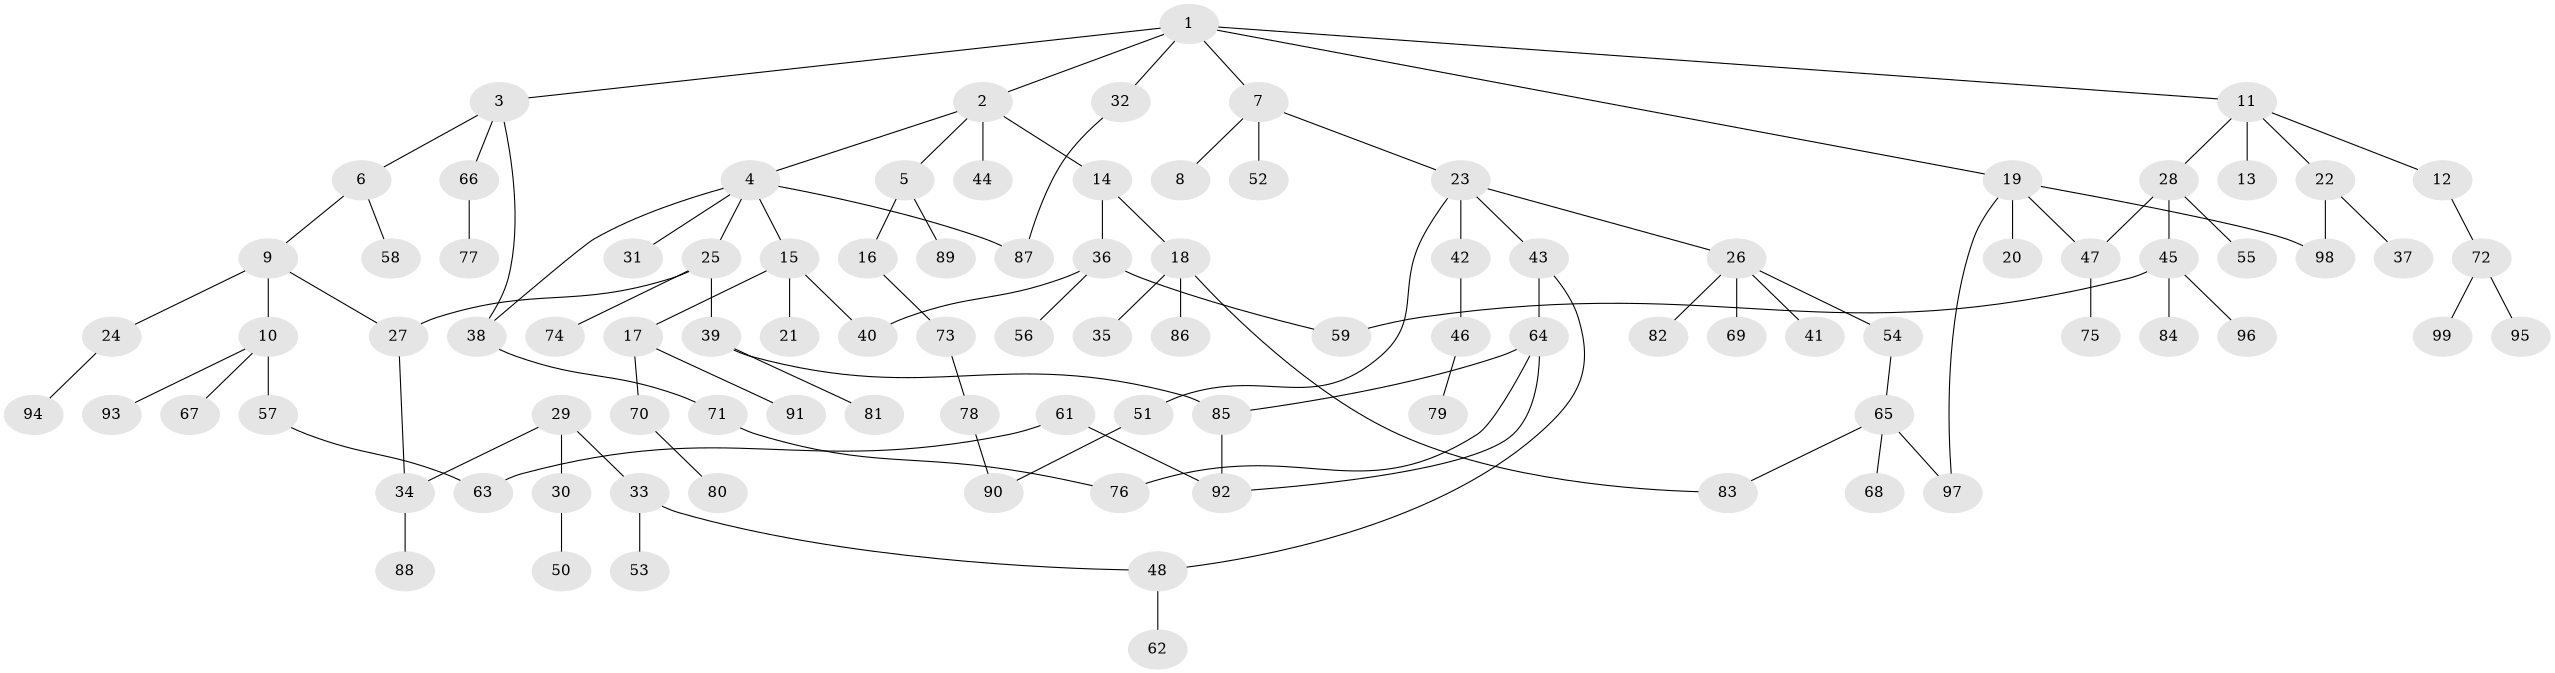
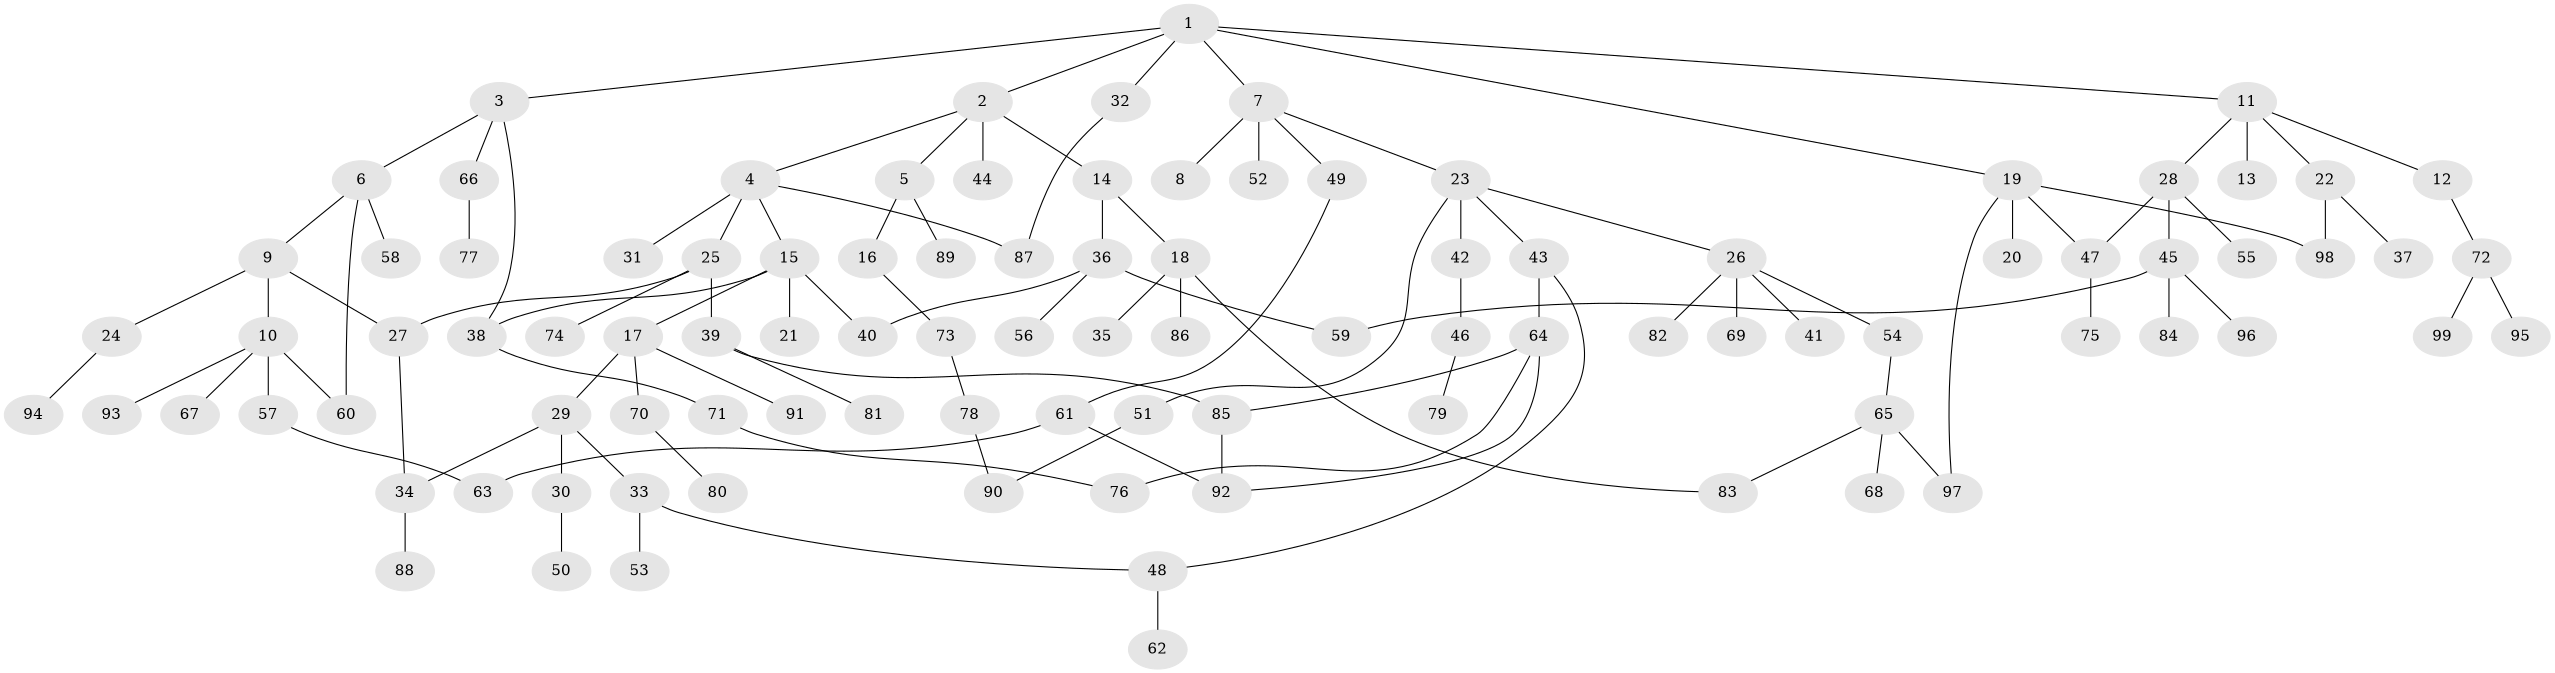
node "49": added
edge "4" -- "38": now "15" -- "38"
edge "17" -- "29": added
node "60": added
